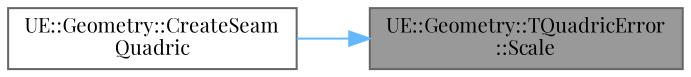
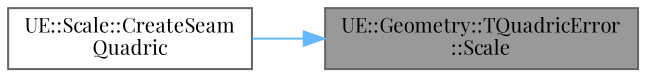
node "UE::Geometry::CreateSeam Quadric": label "UE::Geometry::CreateSeam Quadric" -> "UE::Scale::CreateSeam Quadric"
